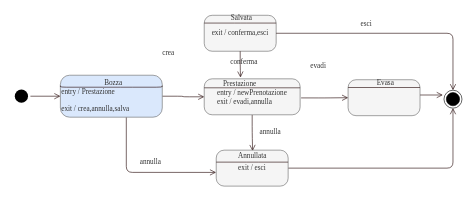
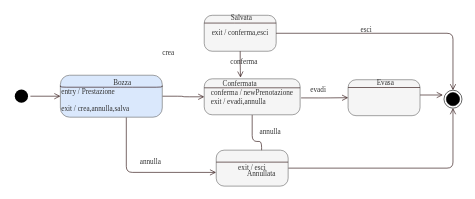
node "esci": moved (366, 24) -> (366, 30)
node "evadi": moved (318, 66) -> (318, 90)
node "Bozza": moved (113, 83) -> (122, 83)
node "Prestazione": label "Prestazione" -> "Confermata"
node "entry / newPrenotazione exit / evadi,annulla": label "entry / newPrenotazione exit / evadi,annulla" -> "conferma / newPrenotazione exit / evadi,annulla"
node "Annullata": moved (252, 156) -> (261, 174)
